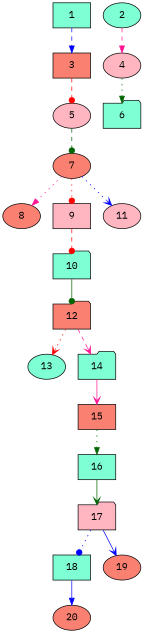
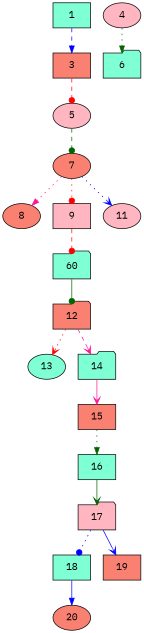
node "2": removed
node "10": label "10" -> "60"
node "19": shape ellipse -> box
